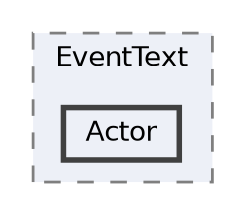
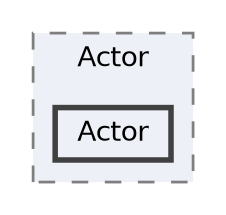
cluster "EventText": label "EventText" -> "Actor"
